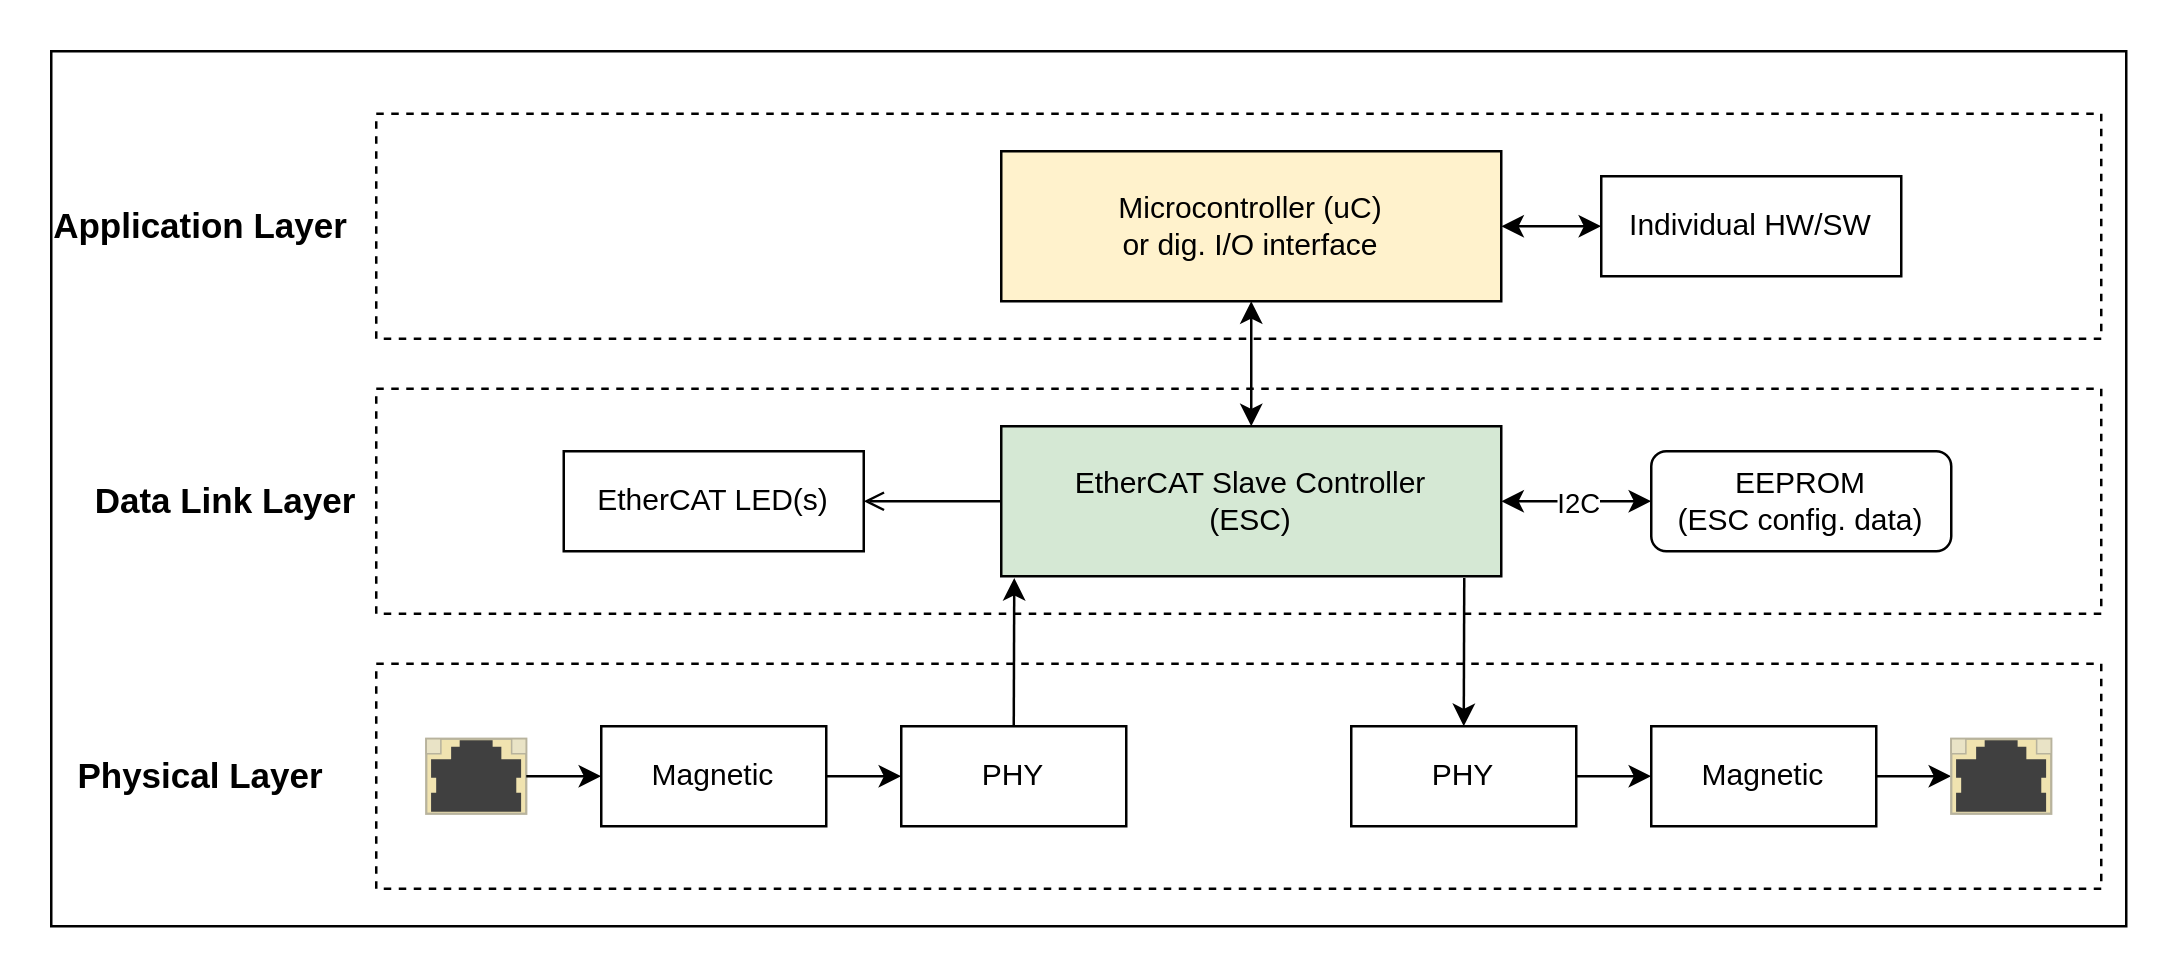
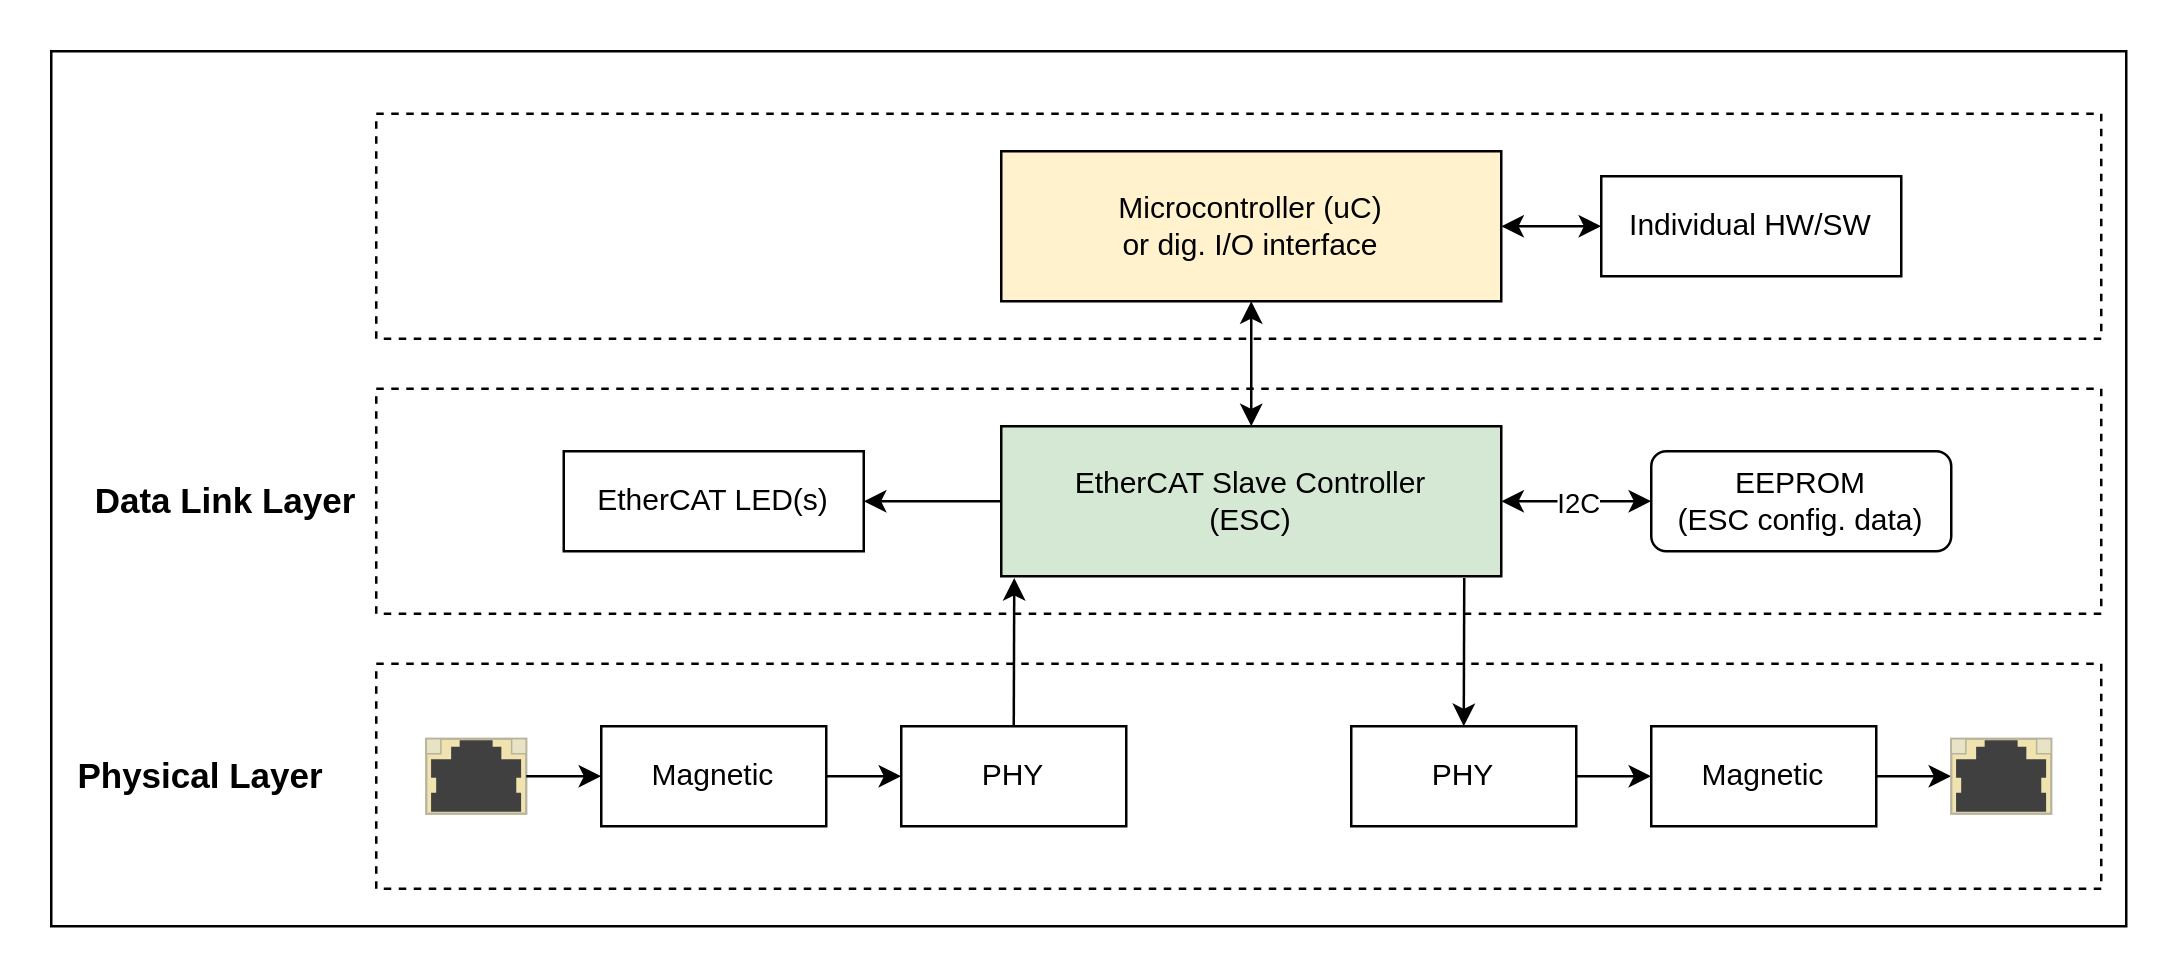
node "Application Layer": removed
edge "EtherCAT Slave Controller (ESC)" -> "EtherCAT LED(s)": arrowhead open -> classic
